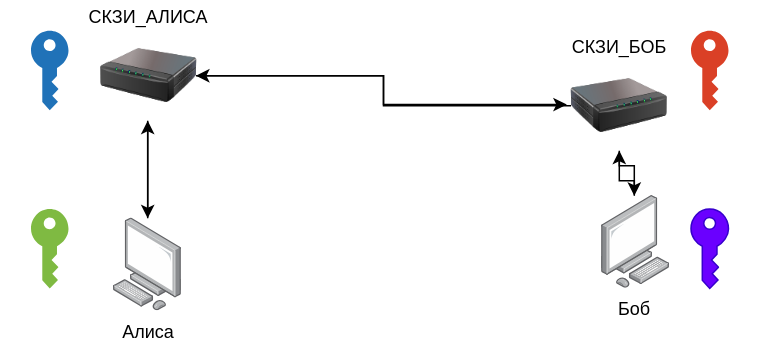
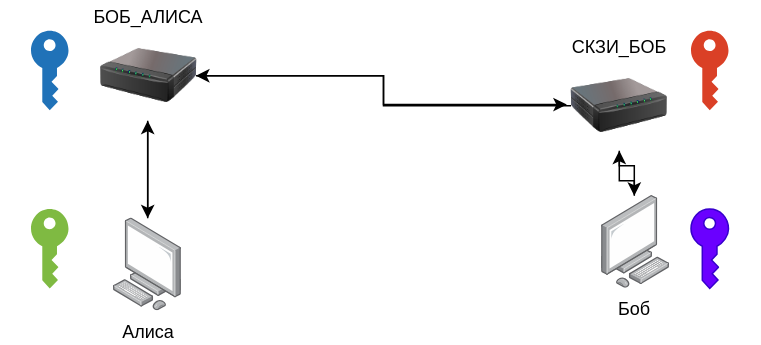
node "СКЗИ_АЛИСА": label "СКЗИ_АЛИСА" -> "БОБ_АЛИСА"
